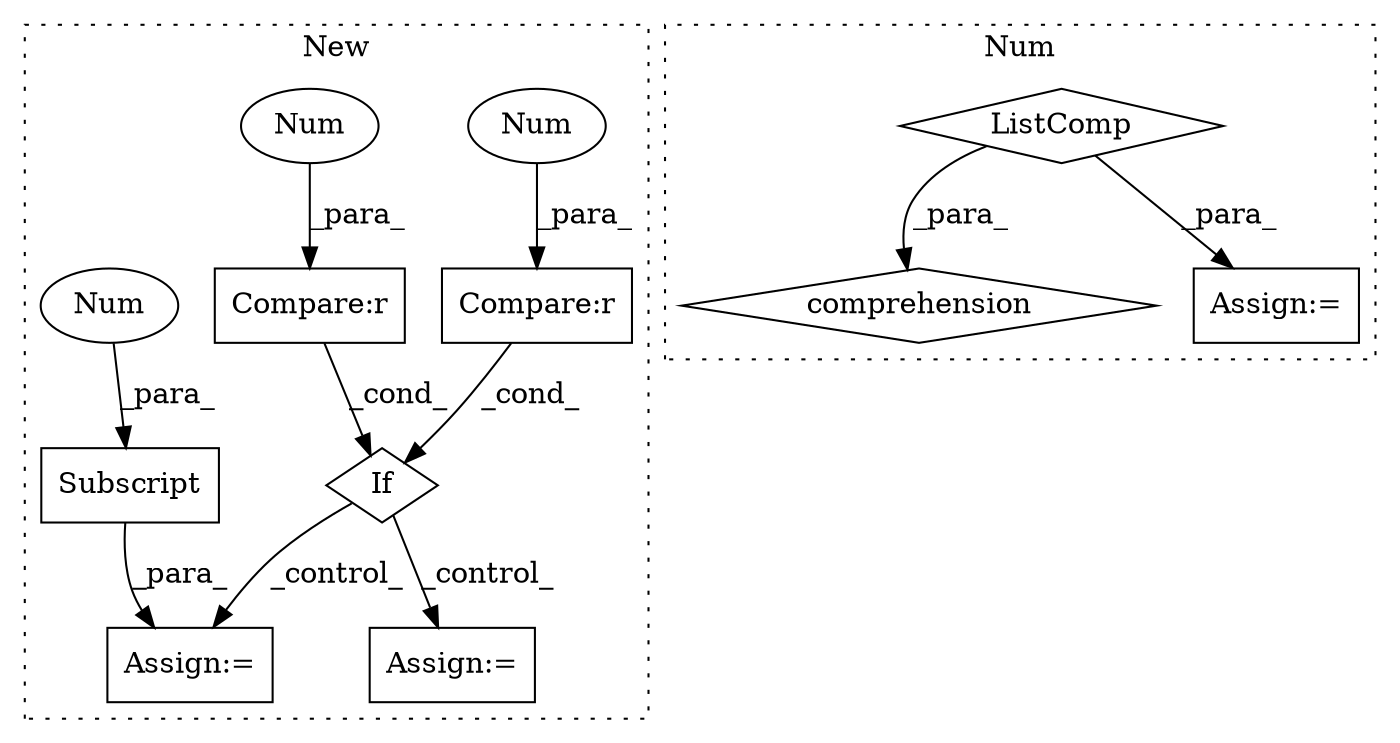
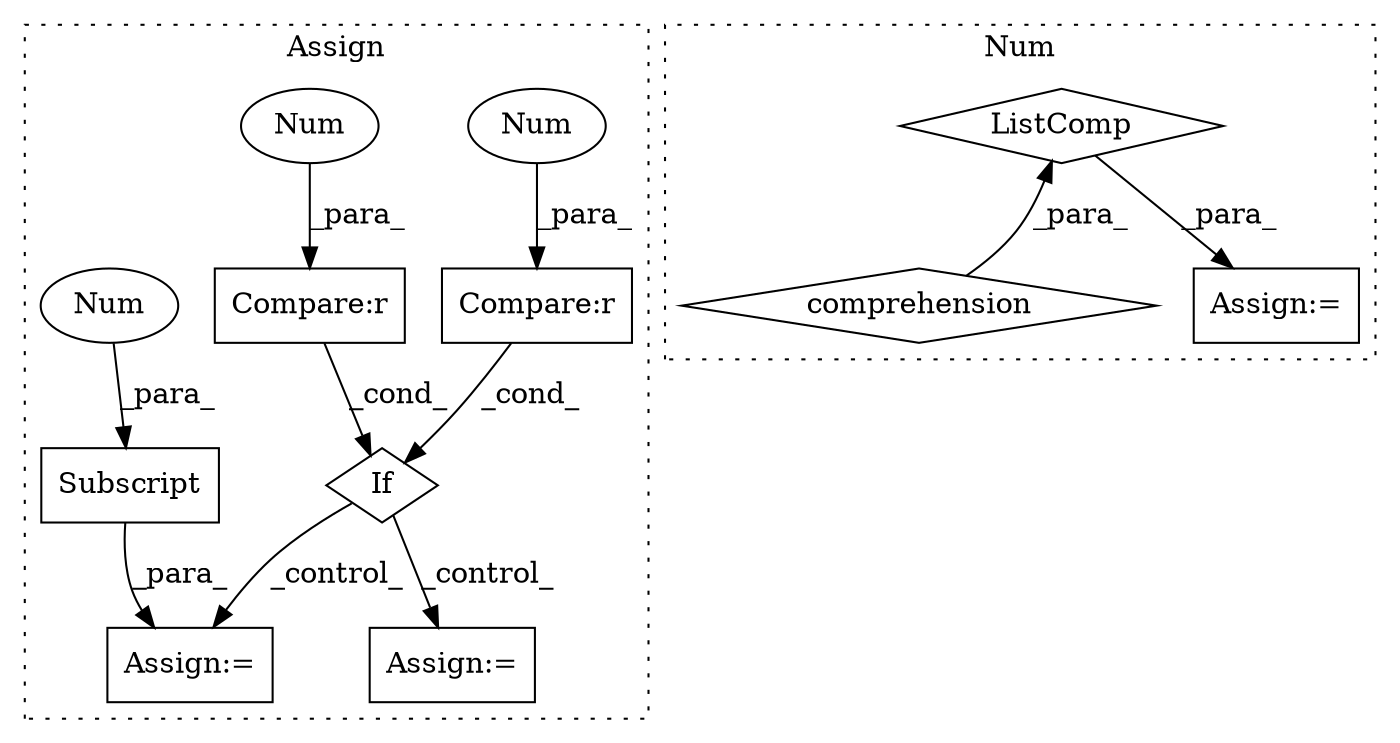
cluster "New": label "New" -> "Assign"
edge "ListComp" -> "comprehension": reversed
